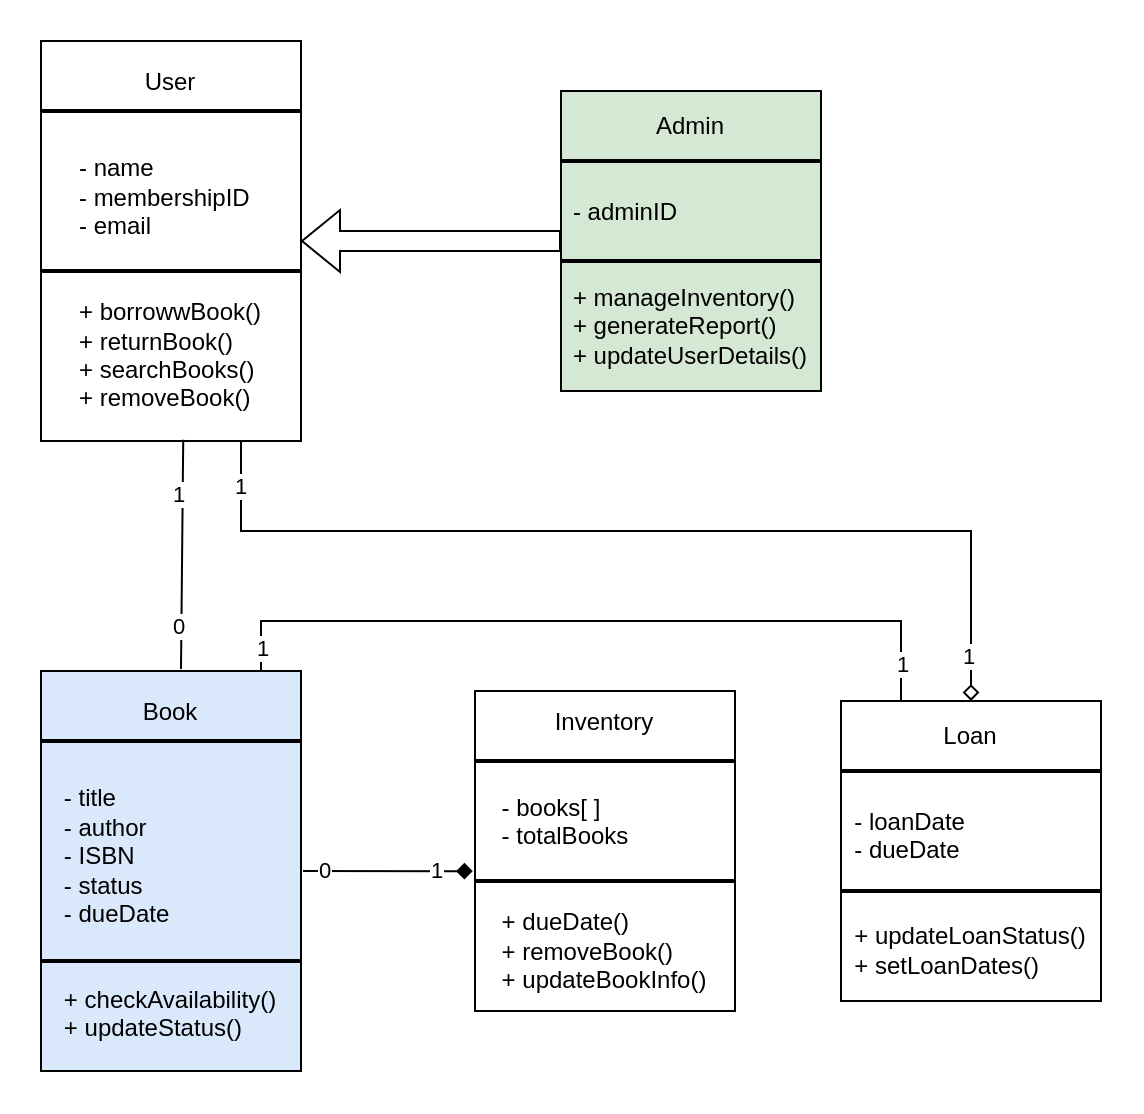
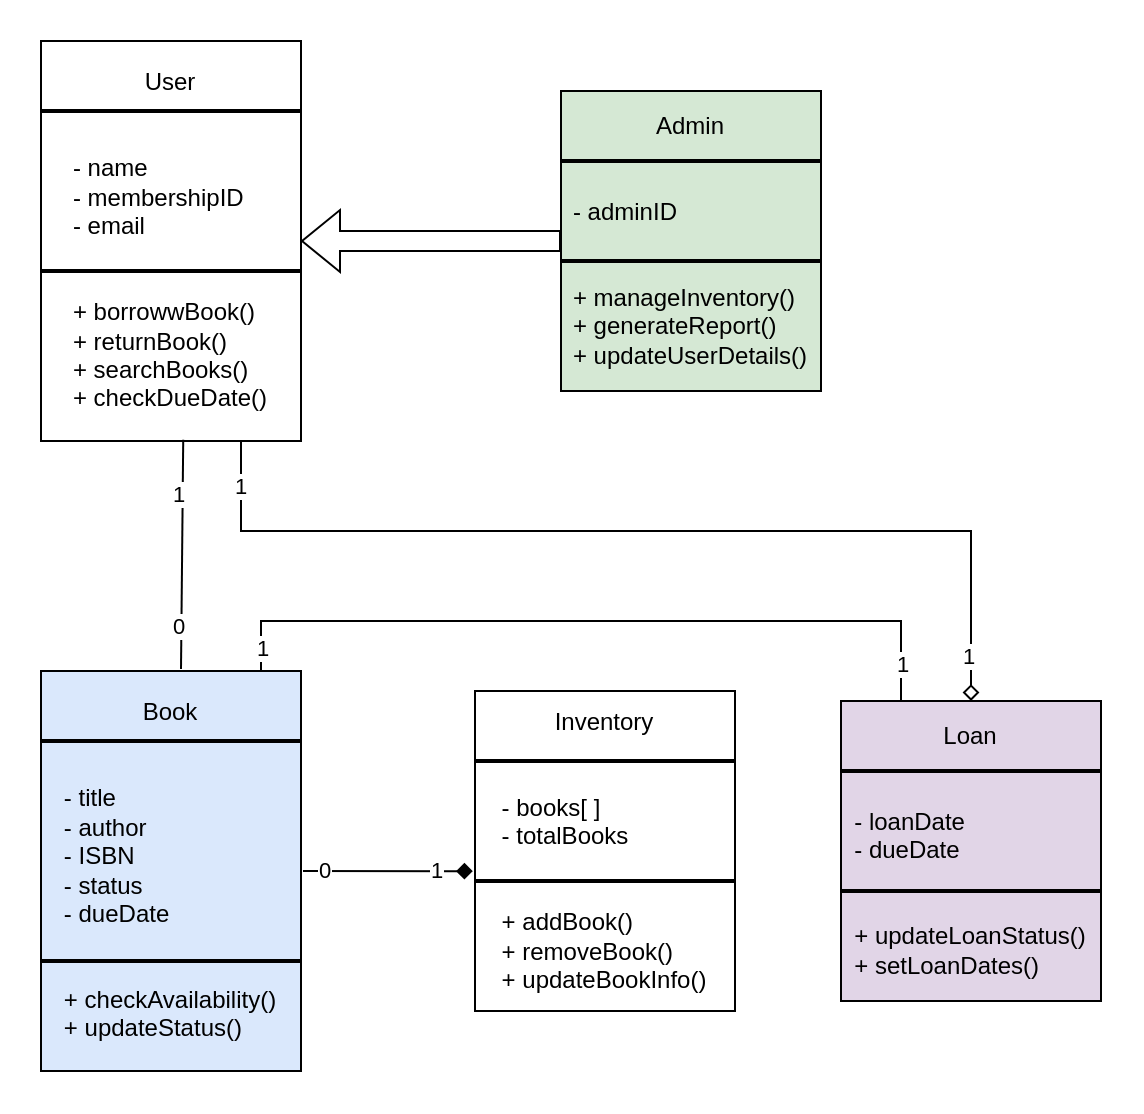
node "User - name - membershipID - email + borrowwBook() + returnBook() + searchBooks() + removeBook()": label "User - name - membershipID - email + borrowwBook() + returnBook() + searchBooks() + removeBook()" -> "User - name - membershipID - email + borrowwBook() + returnBook() + searchBooks() + checkDueDate()"
node "Inventory - books[ ] - totalBooks + dueDate() + removeBook() + updateBookInfo()": label "Inventory - books[ ] - totalBooks + dueDate() + removeBook() + updateBookInfo()" -> "Inventory - books[ ] - totalBooks + addBook() + removeBook() + updateBookInfo()"
node "Loan - loanDate - dueDate + updateLoanStatus() + setLoanDates()": fillcolor #ffffff -> #e1d5e7
